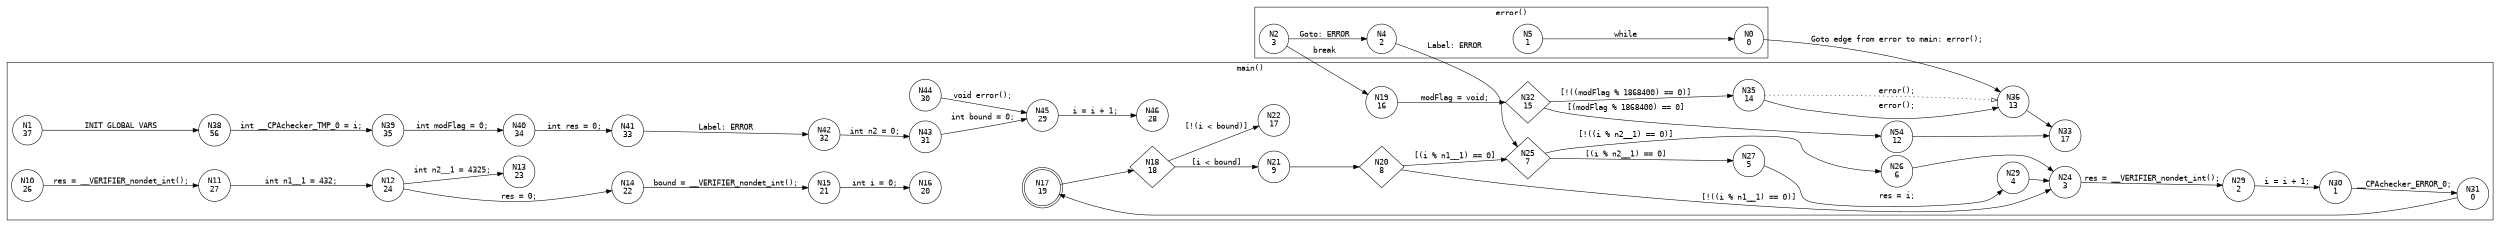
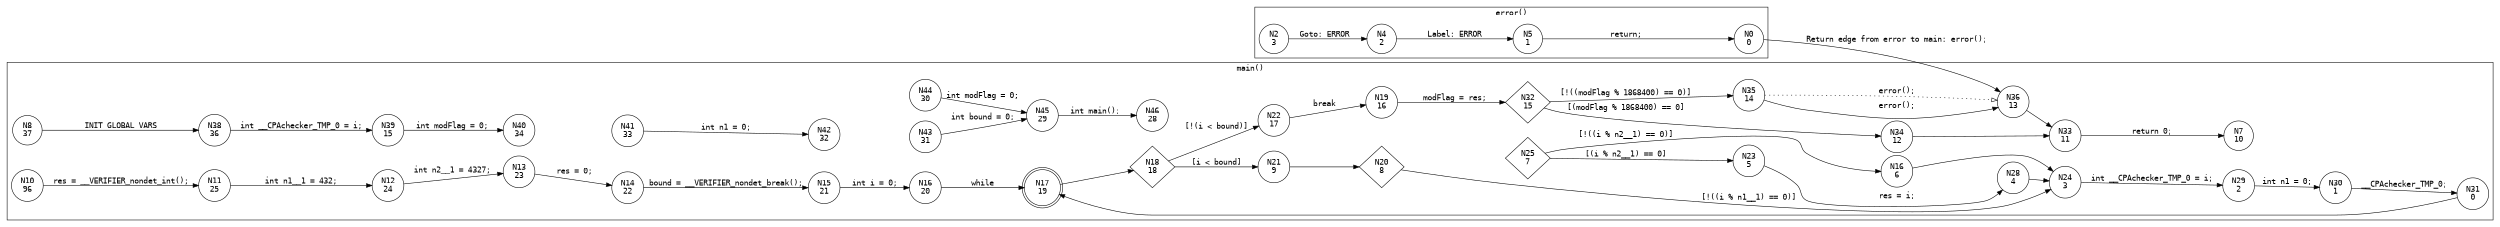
edge "N5 1" -> "N0 0": label "while" -> "return;"
edge "N0 0" -> "N36 13": label "Goto edge from error to main: error();" -> "Return edge from error to main: error();"
edge "N2 3" -> "N19 16": now "N22 17" -> "N19 16"
edge "N4 2" -> "N25 7": now "N4 2" -> "N5 1"
edge "N44 30" -> "N45 29": label "void error();" -> "int modFlag = 0;"
edge "N19 16" -> "N32 15": label "modFlag = void;" -> "modFlag = res;"
edge "N45 29" -> "N46 28": label "i = i + 1;" -> "int main();"
edge "N41 33" -> "N42 32": label "Label: ERROR" -> "int n1 = 0;"
node "N1 37": label "N1 37" -> "N8 37"
node "N38 56": label "N38 56" -> "N38 36"
node "N39 35": label "N39 35" -> "N39 15"
edge "N40 34" -> "N41 33": removed, label "int res = 0;"
edge "N42 32" -> "N43 31": removed, label "int n2 = 0;"
node "N33 17": label "N33 17" -> "N33 11"
node "N7 10": added
node "N54 12": label "N54 12" -> "N34 12"
node "N27 5": label "N27 5" -> "N23 5"
edge "N20 8" -> "N25 7": removed, label "[(i % n1__1) == 0]"
edge "N12 24" -> "N13 23": label "int n2__1 = 4325;" -> "int n2__1 = 4327;"
node "N26 6": label "N26 6" -> "N16 6"
node "N29 4": label "N29 4" -> "N28 4"
edge "N24 3" -> "N29 2": label "res = __VERIFIER_nondet_int();" -> "int __CPAchecker_TMP_0 = i;"
edge "N29 2" -> "N30 1": label "i = i + 1;" -> "int n1 = 0;"
edge "N14 22" -> "N15 21": label "bound = __VERIFIER_nondet_int();" -> "bound = __VERIFIER_nondet_break();"
edge "N30 1" -> "N31 0": label "__CPAchecker_ERROR_0;" -> "__CPAchecker_TMP_0;"
node "N10 26": label "N10 26" -> "N10 96"
node "N11 27": label "N11 27" -> "N11 25"
edge "N16 20" -> "N17 19": added, label "while"
edge "N12 24" -> "N14 22": now "N13 23" -> "N14 22"
